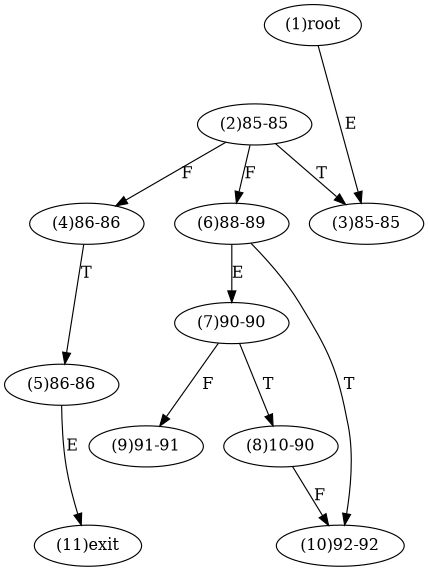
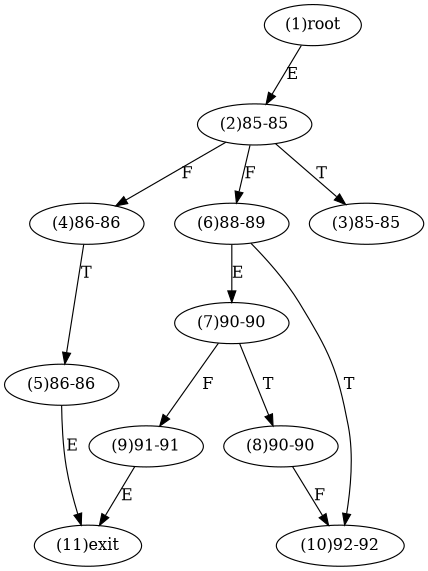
edge "(1)root" -> "(3)85-85": now "(1)root" -> "(2)85-85"
node "(8)10-90": label "(8)10-90" -> "(8)90-90"
edge "(9)91-91" -> "(11)exit": added, label "E"
